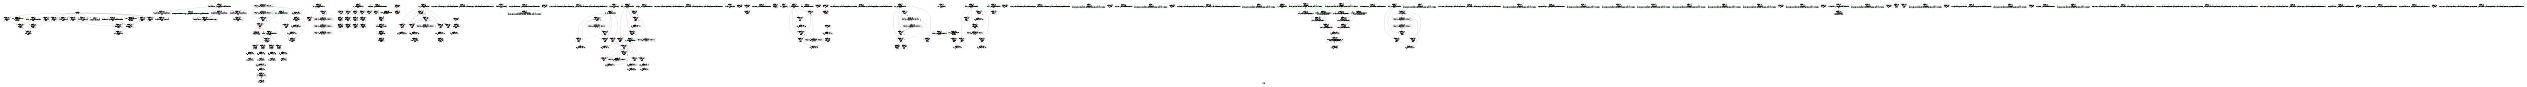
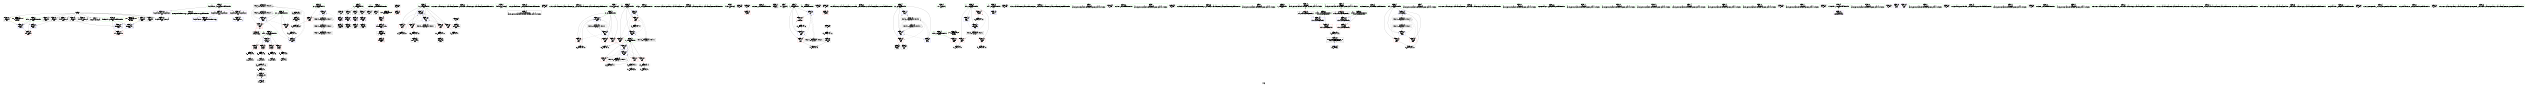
node "NodeID: 125": text "main" -> "ostreamIcT"
